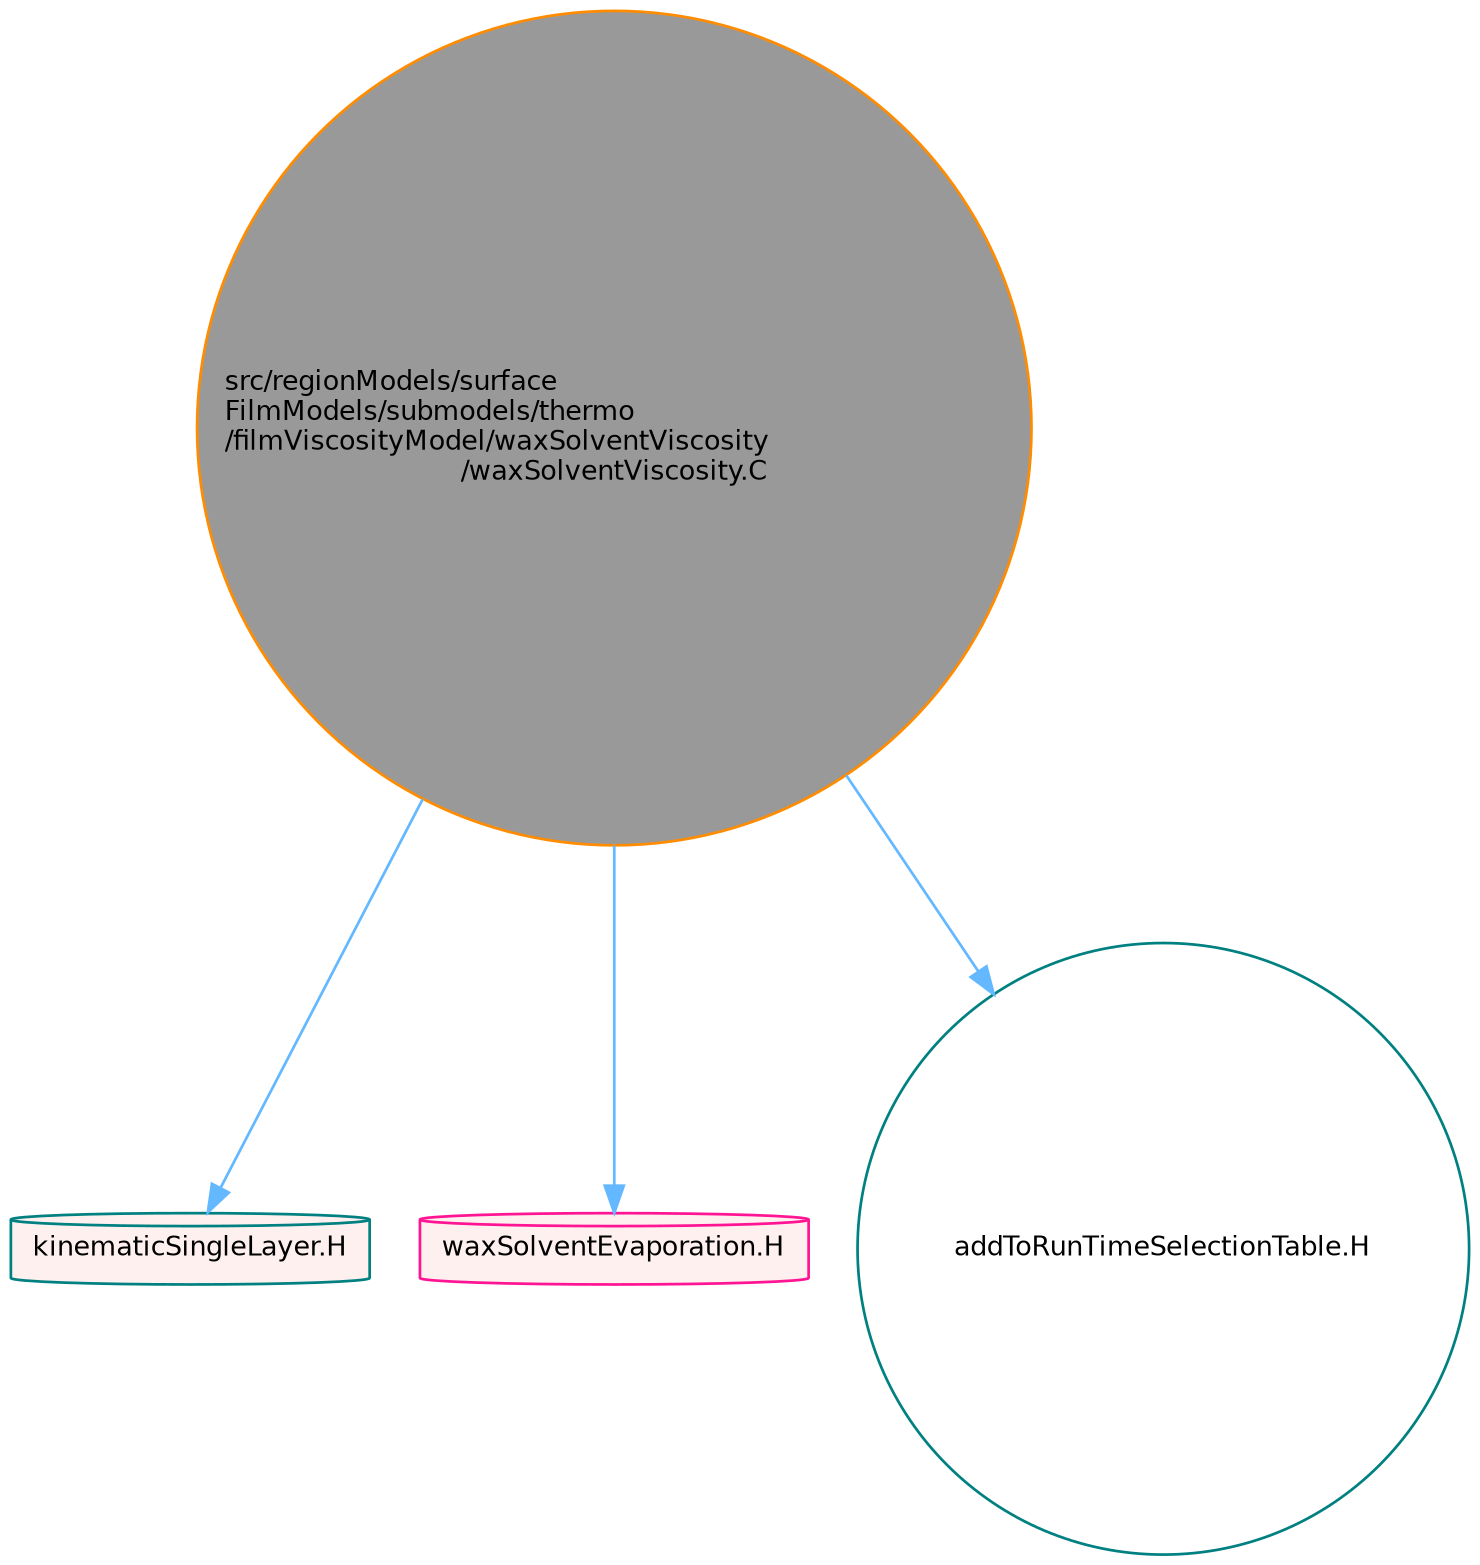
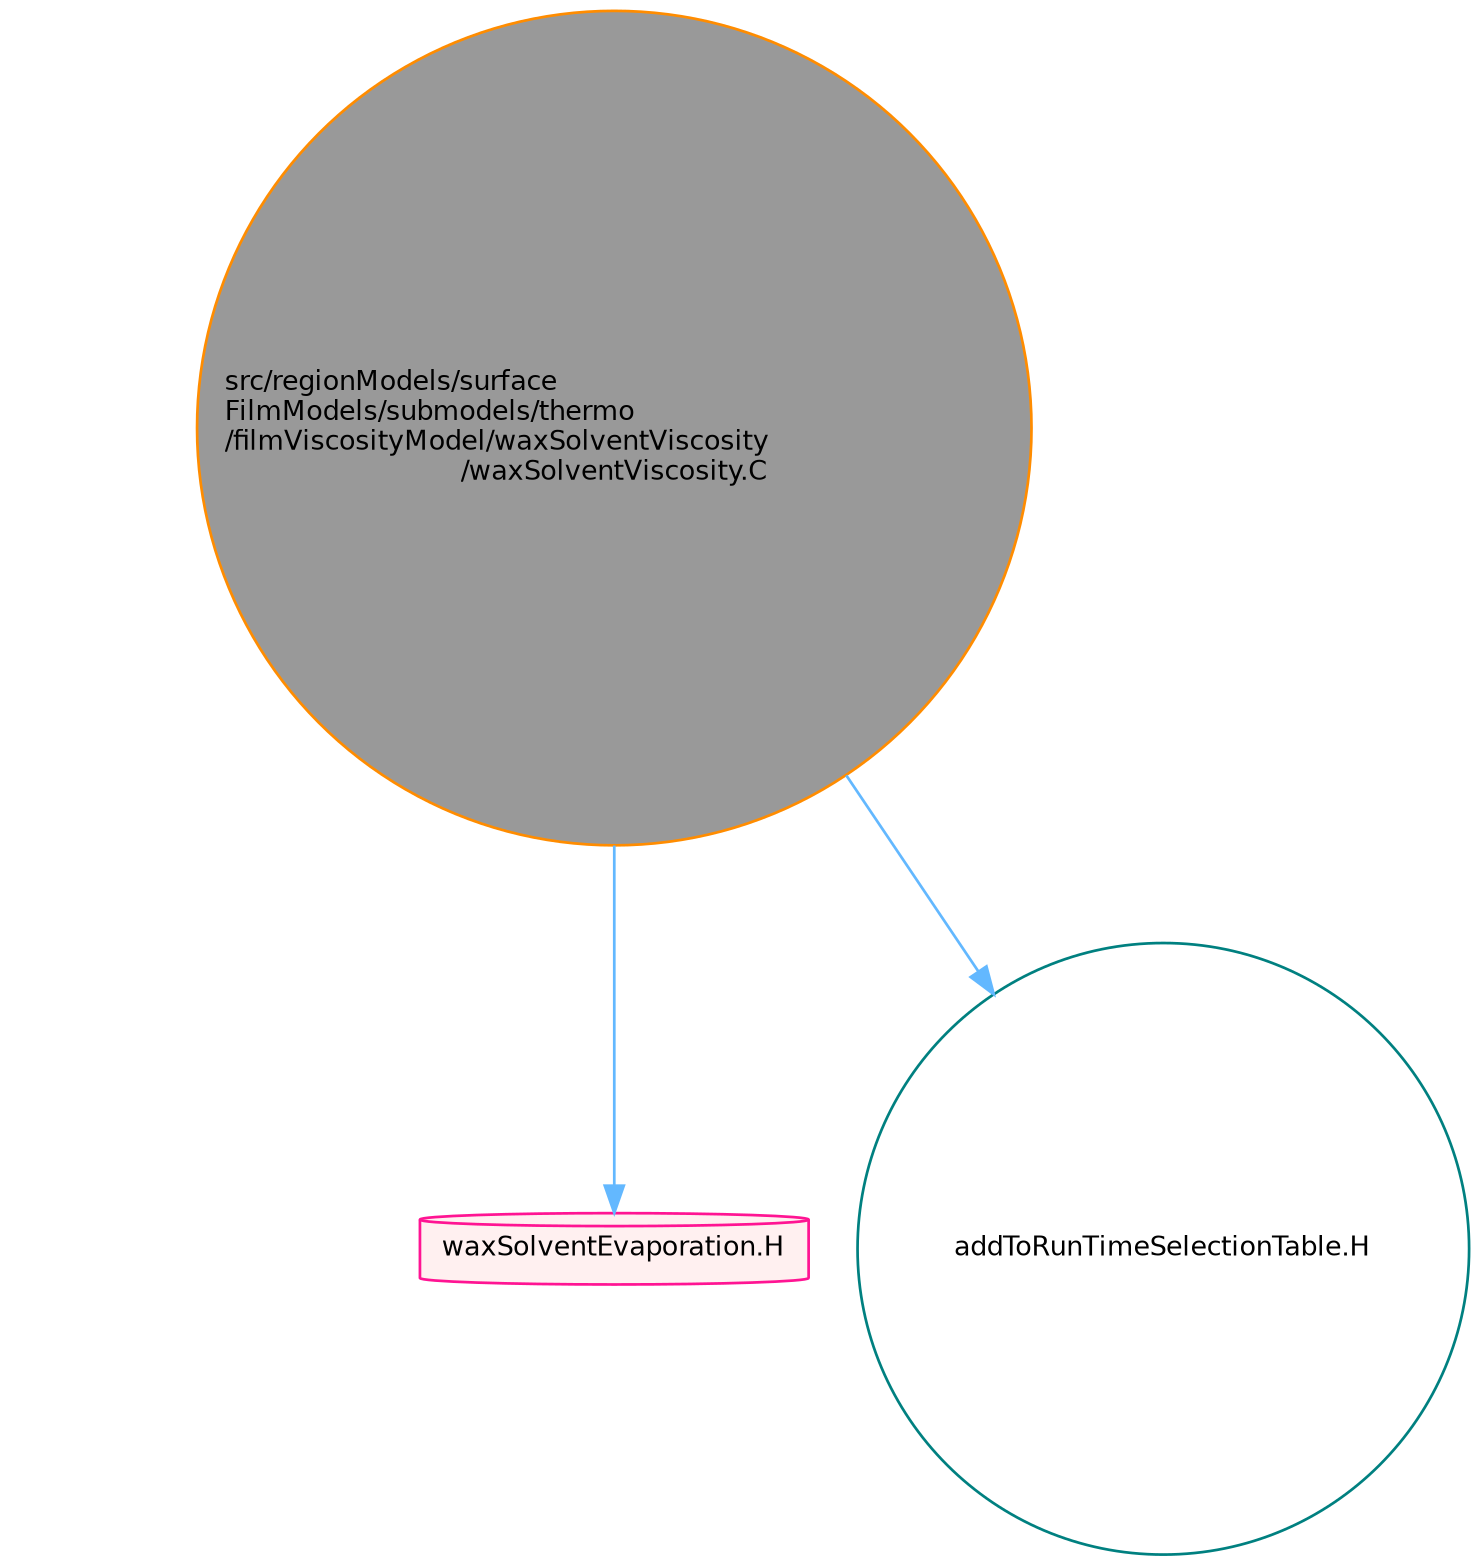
node "kinematicSingleLayer.H": removed
